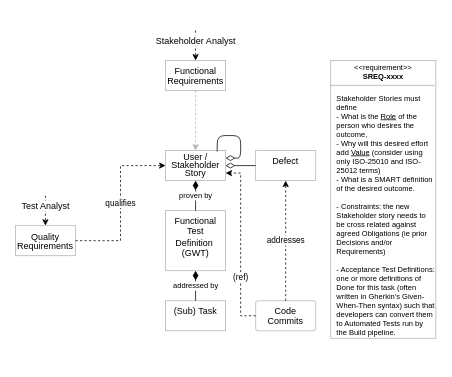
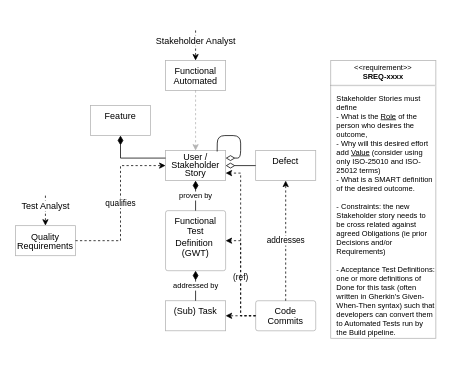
node "Functional Requirements": label "Functional Requirements" -> "Functional Automated"
node "Feature": added
edge "User / Stakeholder Story" -> "Feature": added
node "Functional Test Definition (GWT)": shape rectangle -> rounded rectangle
edge "Code Commits" -> "Functional Test Definition (GWT)": added
edge "Code Commits" -> "(Sub) Task": added
